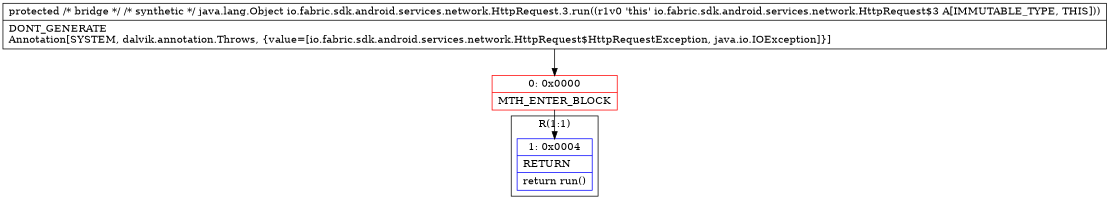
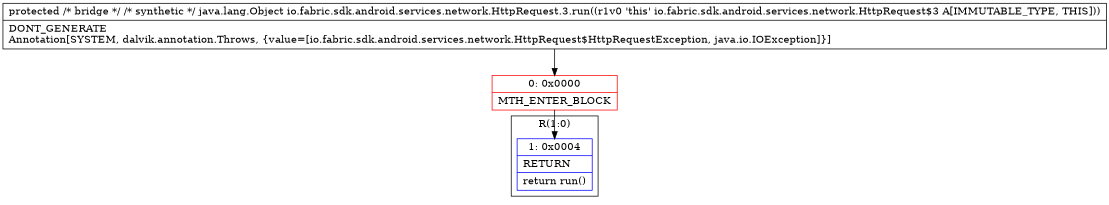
cluster "R(1:1)": label "R(1:1)" -> "R(1:0)"
